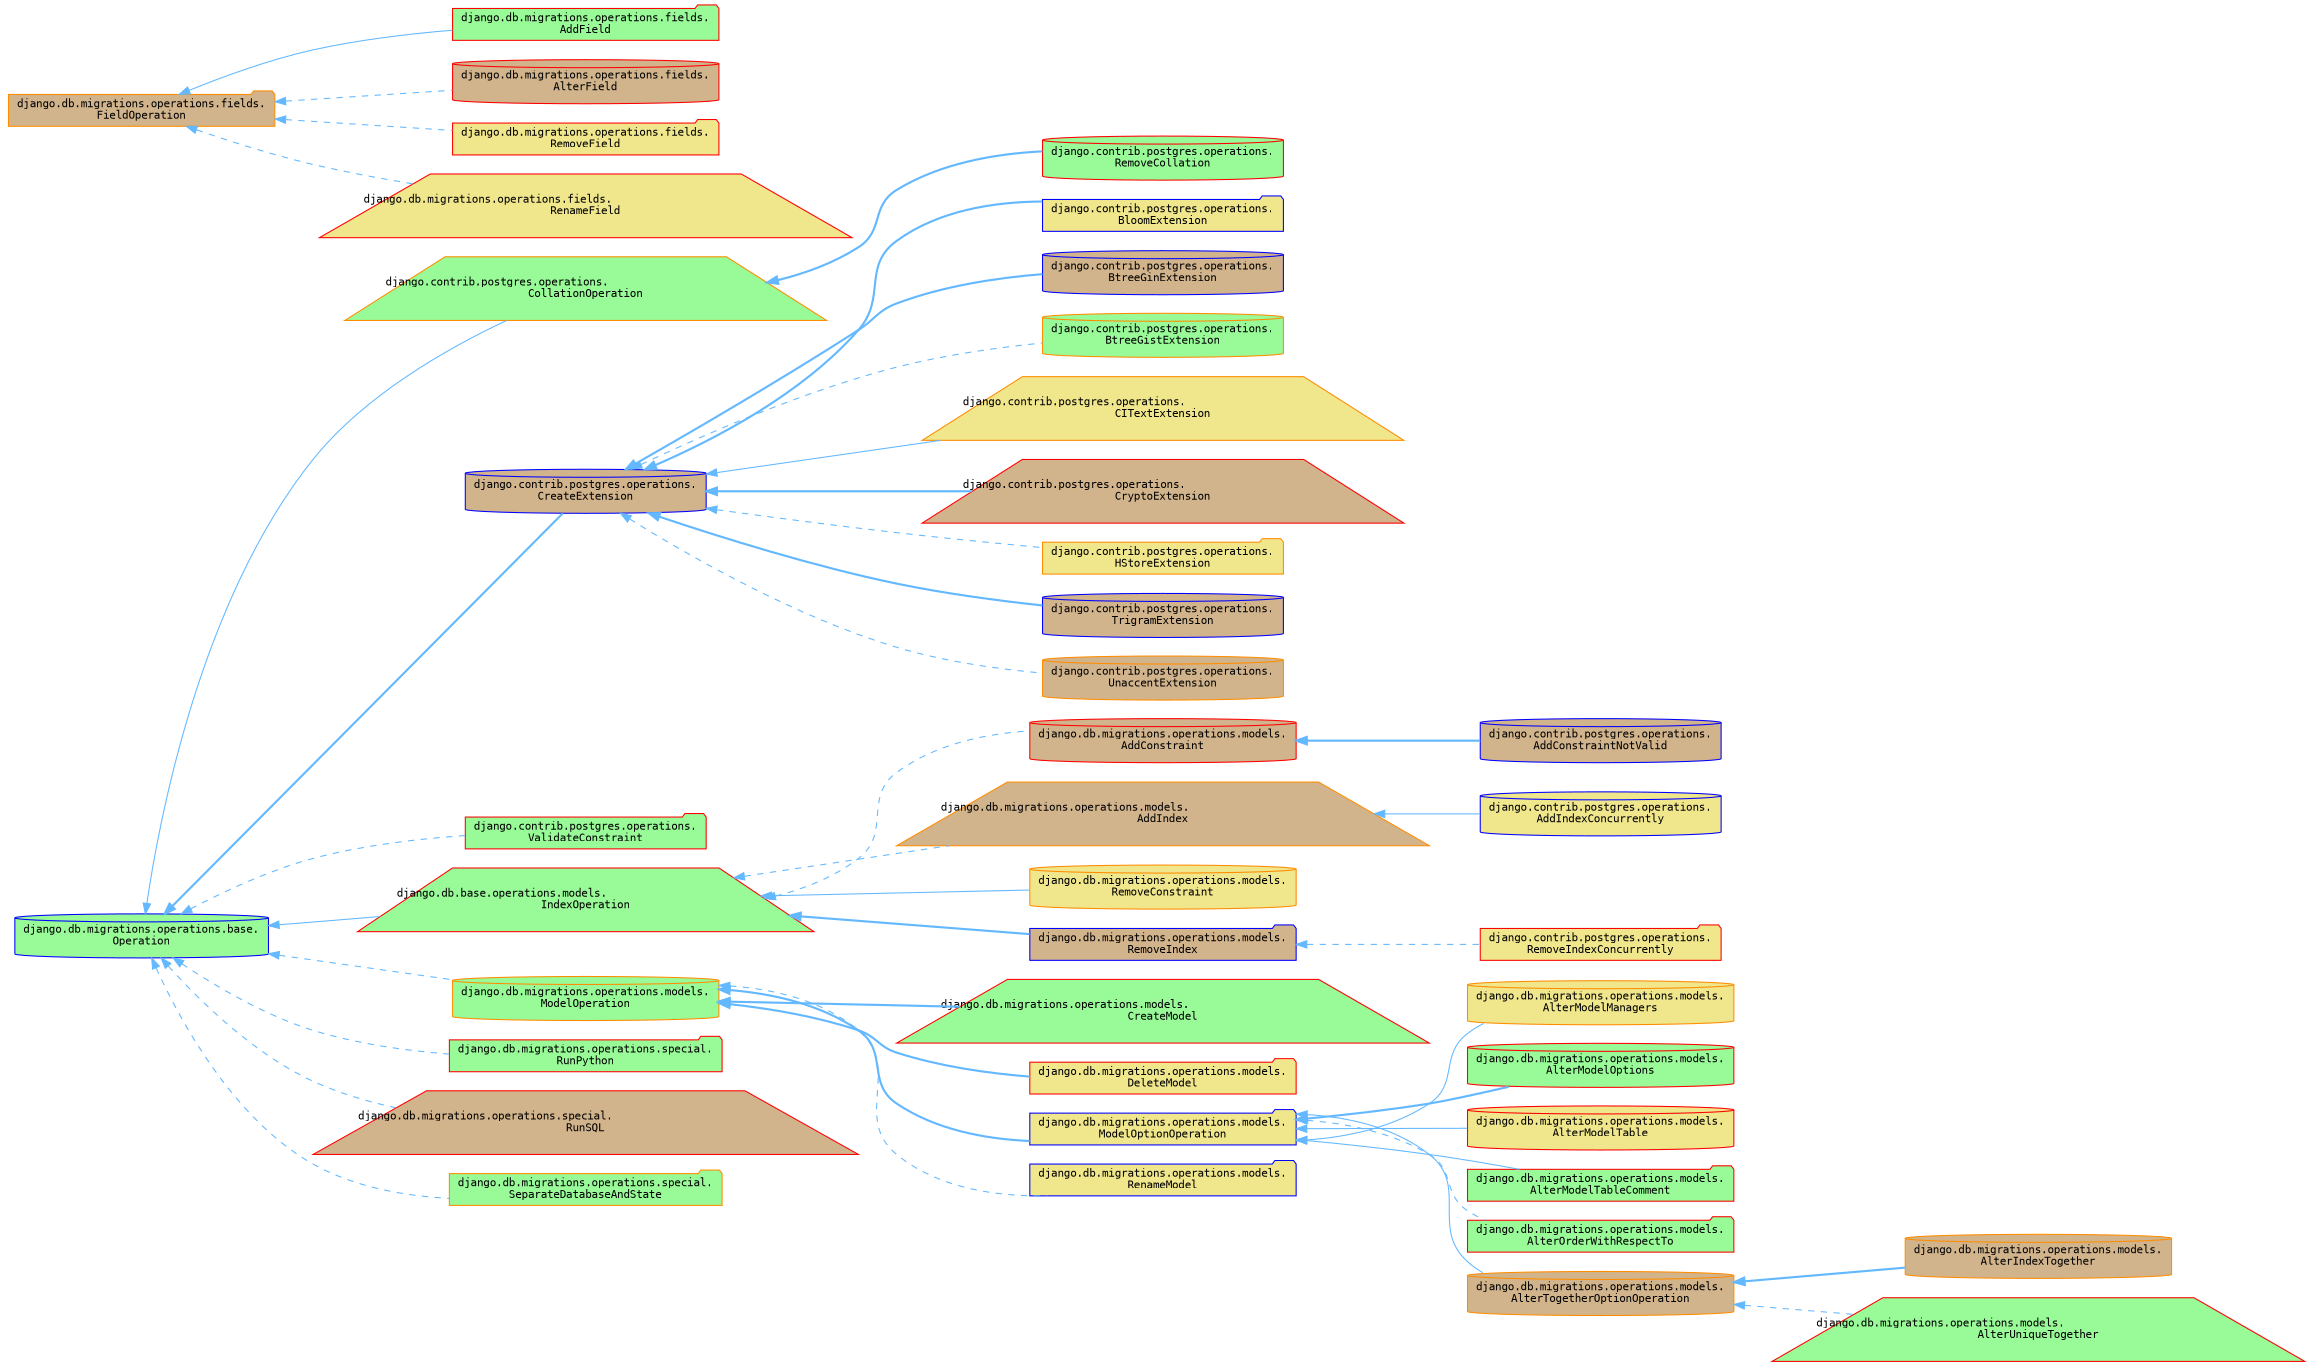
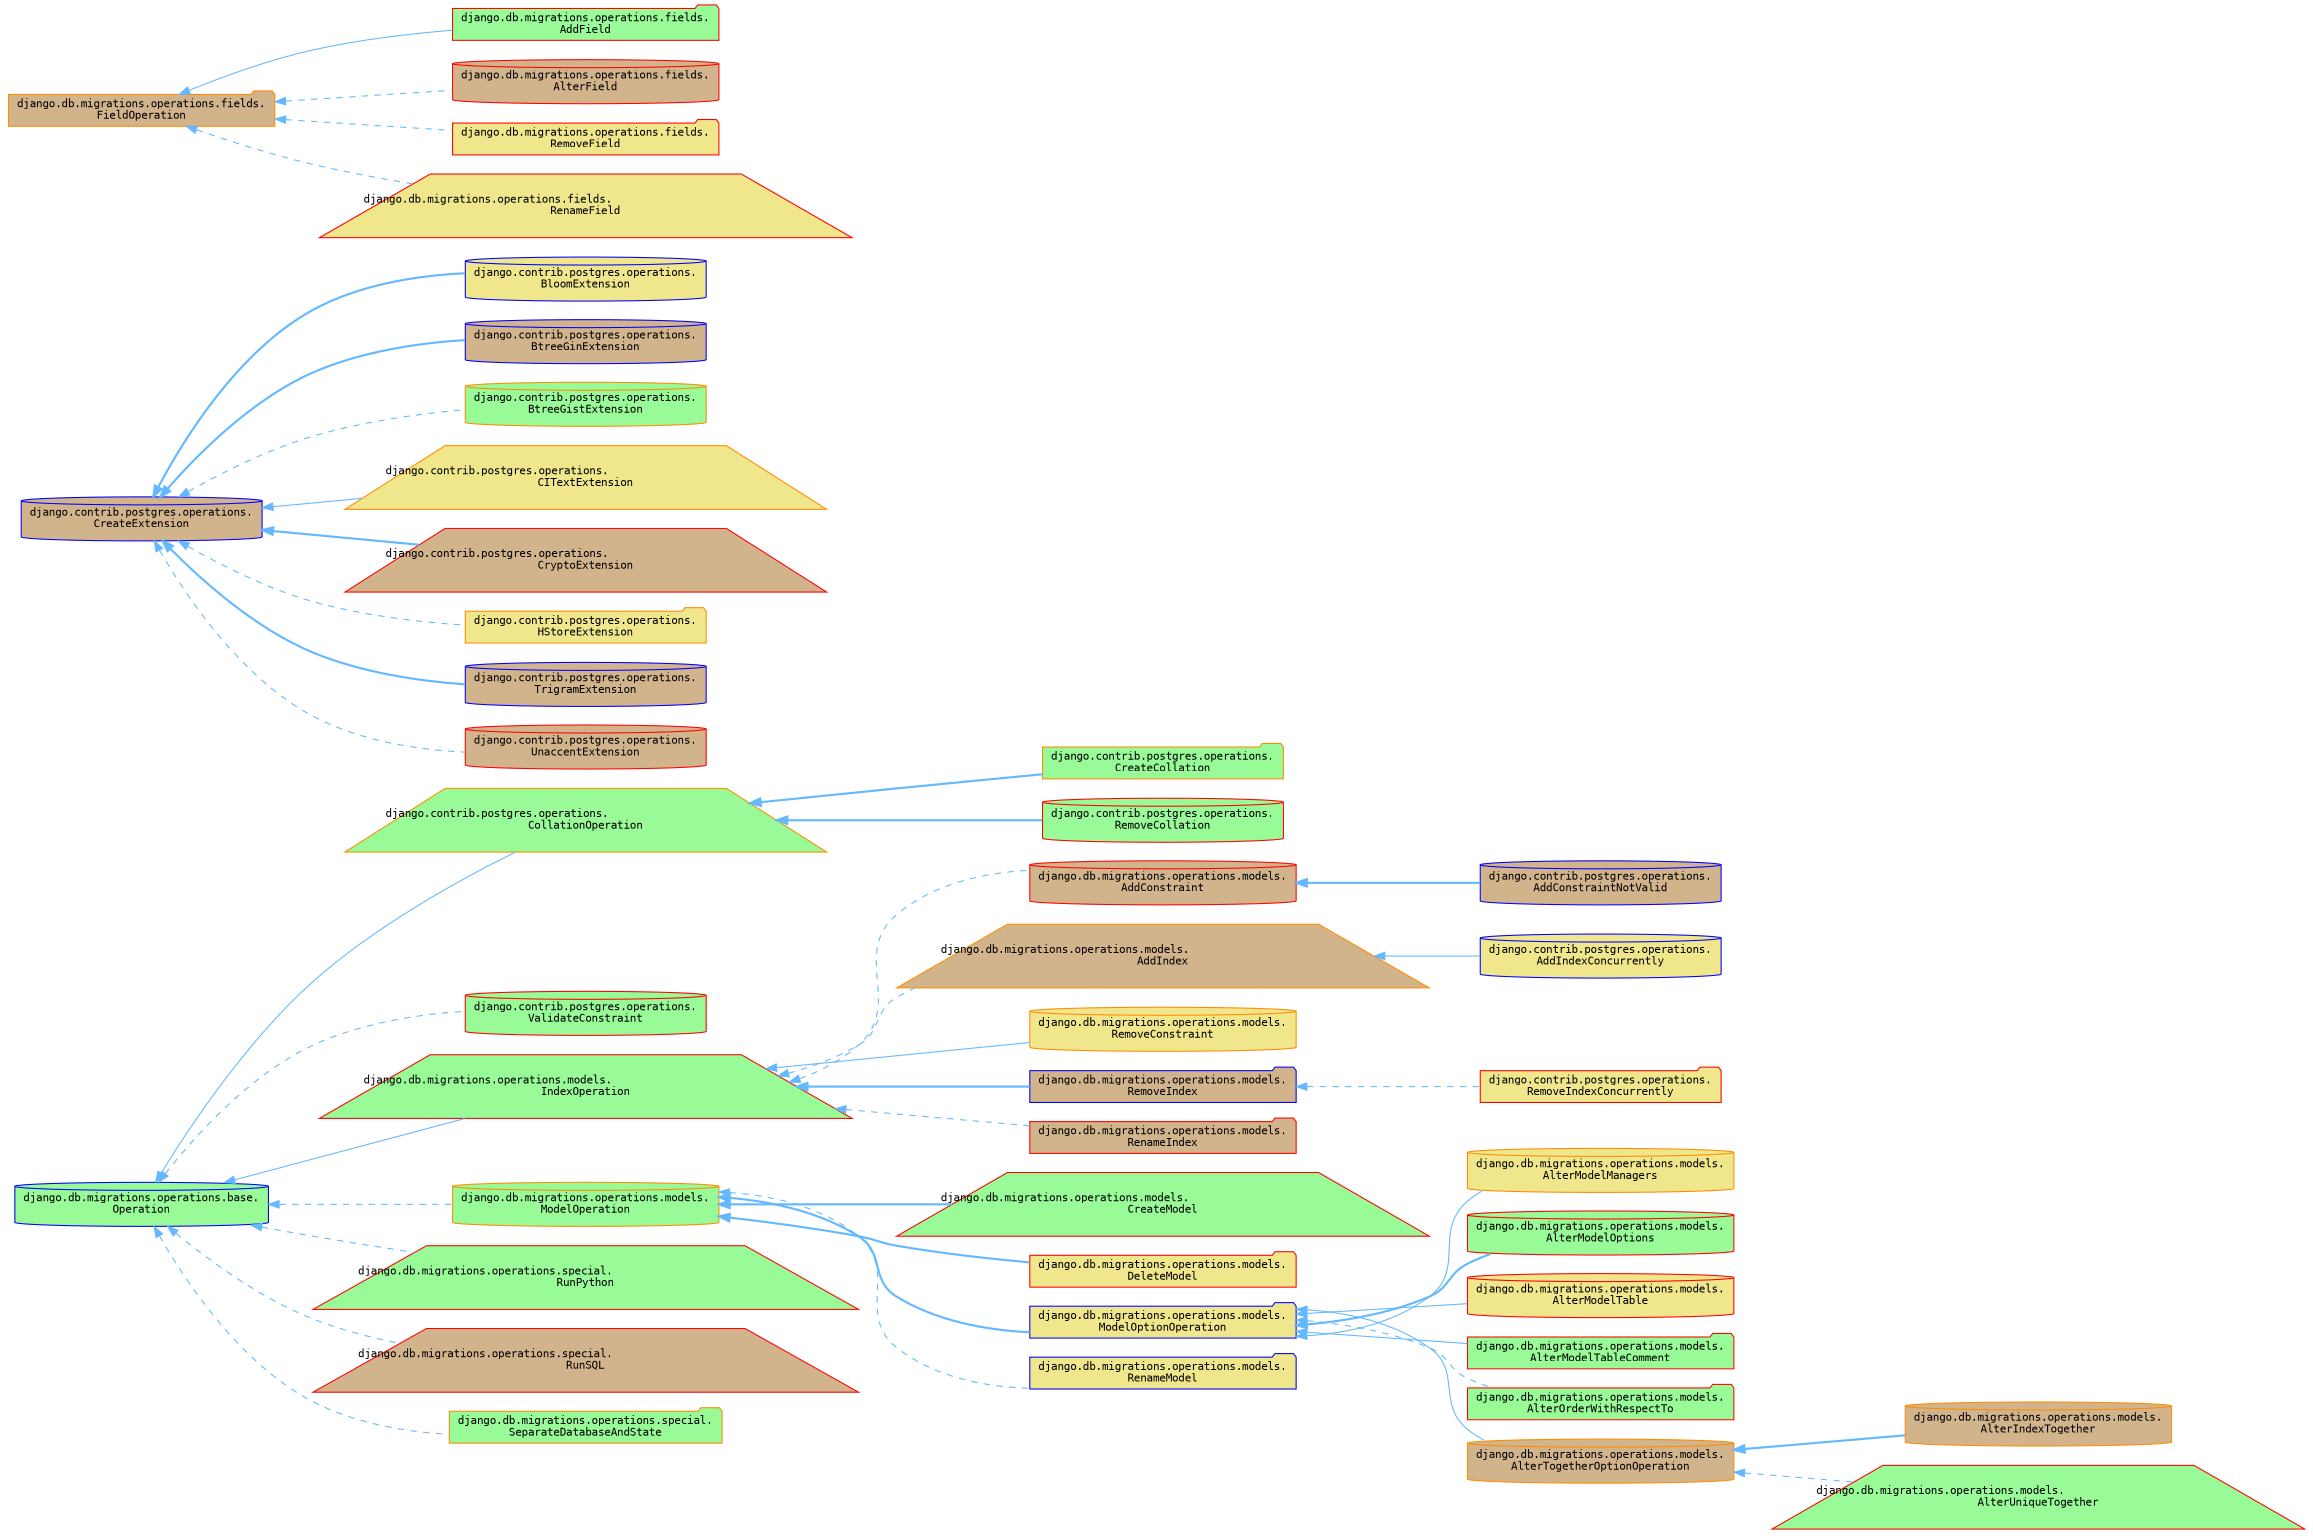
node "django.contrib.postgres.operations. BloomExtension": shape folder -> cylinder
node "django.contrib.postgres.operations. UnaccentExtension": color darkorange -> red
edge "django.contrib.postgres.operations. CreateExtension" -> "django.db.migrations.operations.base. Operation": removed
node "django.contrib.postgres.operations. CreateCollation": added
node "django.contrib.postgres.operations. ValidateConstraint": shape folder -> cylinder
node "django.db.base.operations.models. IndexOperation": label "django.db.base.operations.models. IndexOperation" -> "django.db.migrations.operations.models. IndexOperation"
node "django.db.migrations.operations.special. RunPython": shape folder -> trapezium
node "django.db.migrations.operations.models. RenameIndex": added
